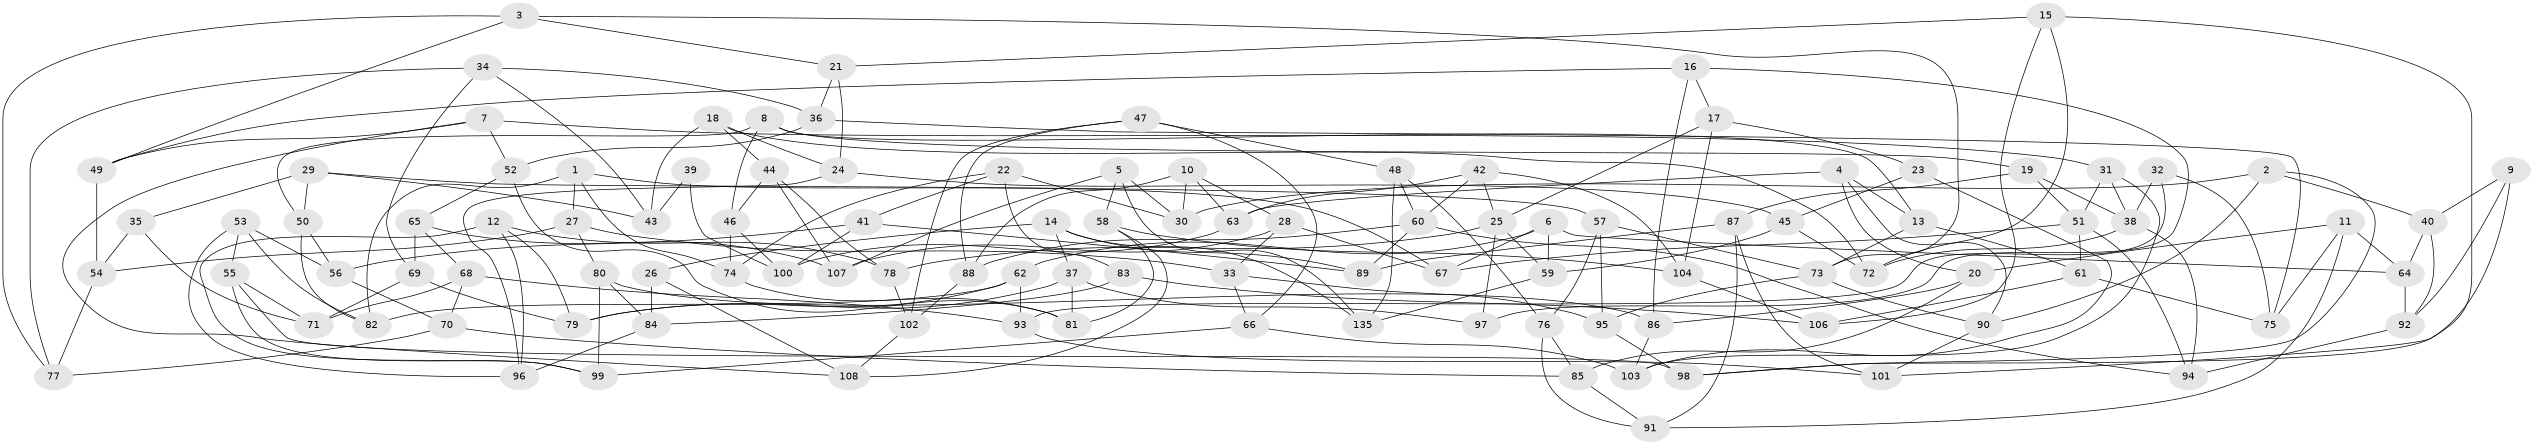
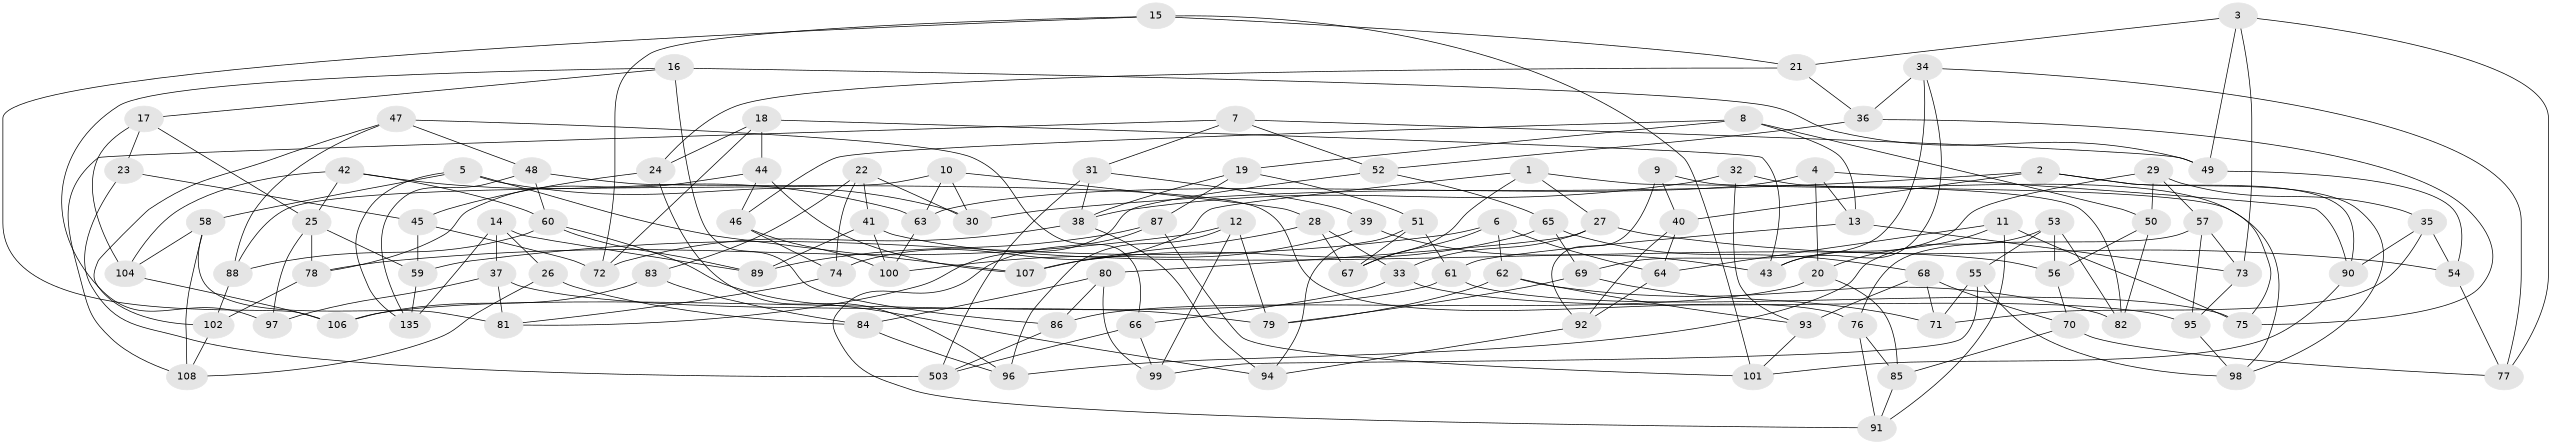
edge "31" -- "51": now "31" -- "39"
edge "73" -- "90": now "35" -- "90"
node "103": label "103" -> "503"
